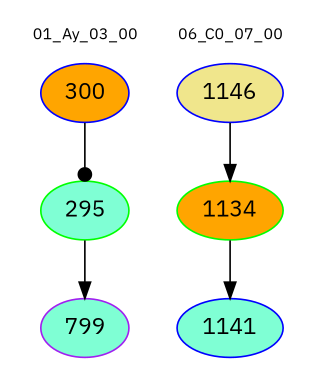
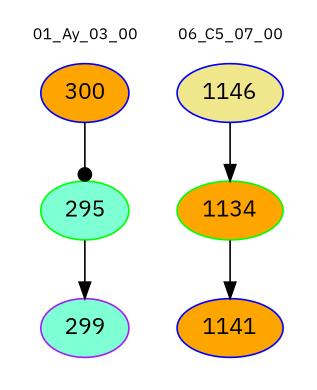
cluster "06_C0_07_00": label "06_C0_07_00" -> "06_C5_07_00"
node "799": label "799" -> "299"
node "1141": fillcolor aquamarine -> orange
